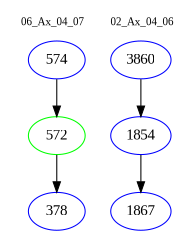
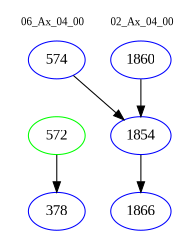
cluster "06_Ax_04_07": label "06_Ax_04_07" -> "06_Ax_04_00"
cluster "02_Ax_04_06": label "02_Ax_04_06" -> "02_Ax_04_00"
node "3860": label "3860" -> "1860"
edge "574" -> "572": now "574" -> "1854"
node "1867": label "1867" -> "1866"
